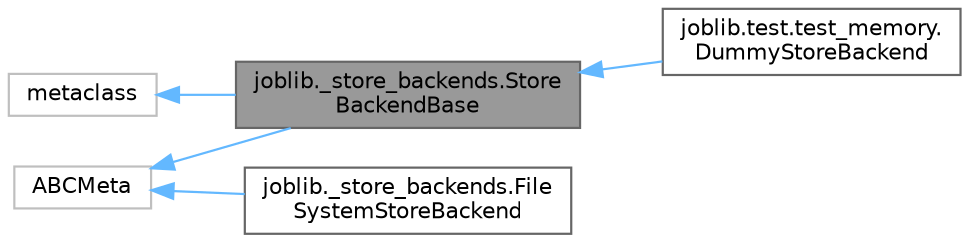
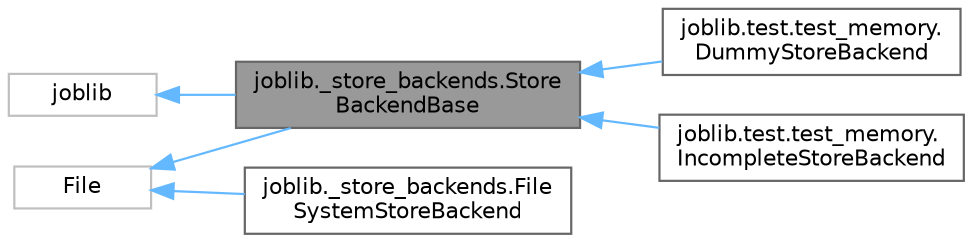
node "metaclass": label "metaclass" -> "joblib"
node "joblib.test.test_memory. IncompleteStoreBackend": added
node "ABCMeta": label "ABCMeta" -> "File"
